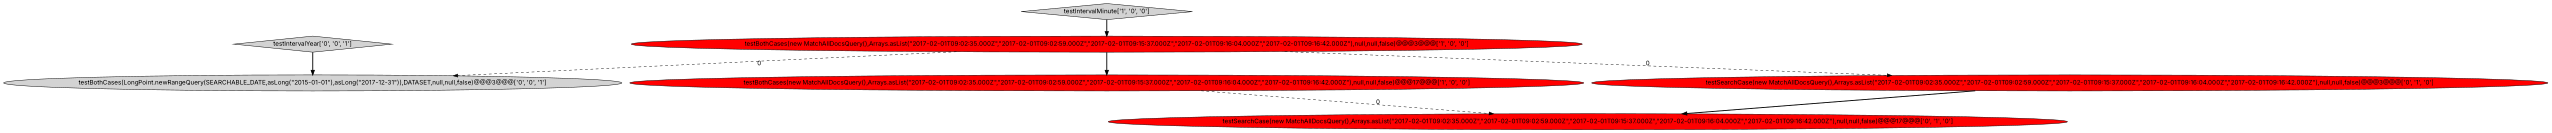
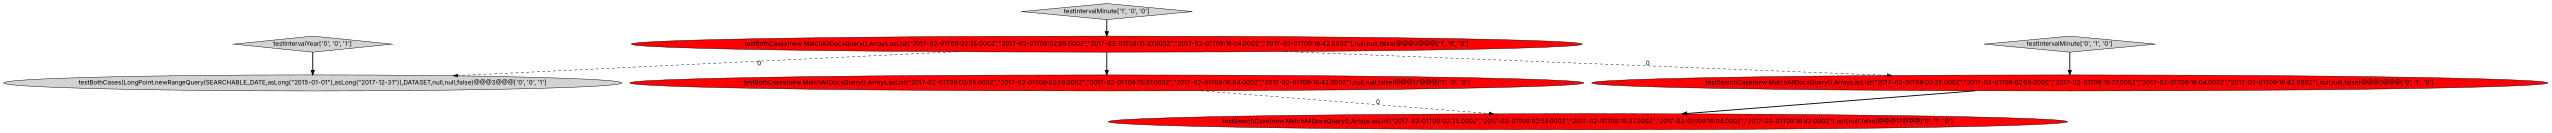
node "testIntervalMinute['0', '1', '0']": added
